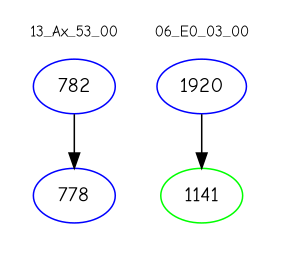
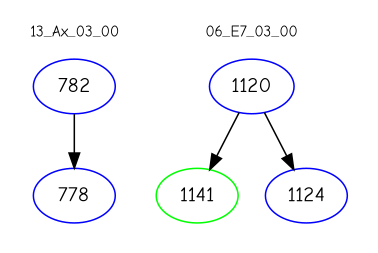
cluster "13_Ax_53_00": label "13_Ax_53_00" -> "13_Ax_03_00"
cluster "06_E0_03_00": label "06_E0_03_00" -> "06_E7_03_00"
node "1920": label "1920" -> "1120"
node "1124": added
